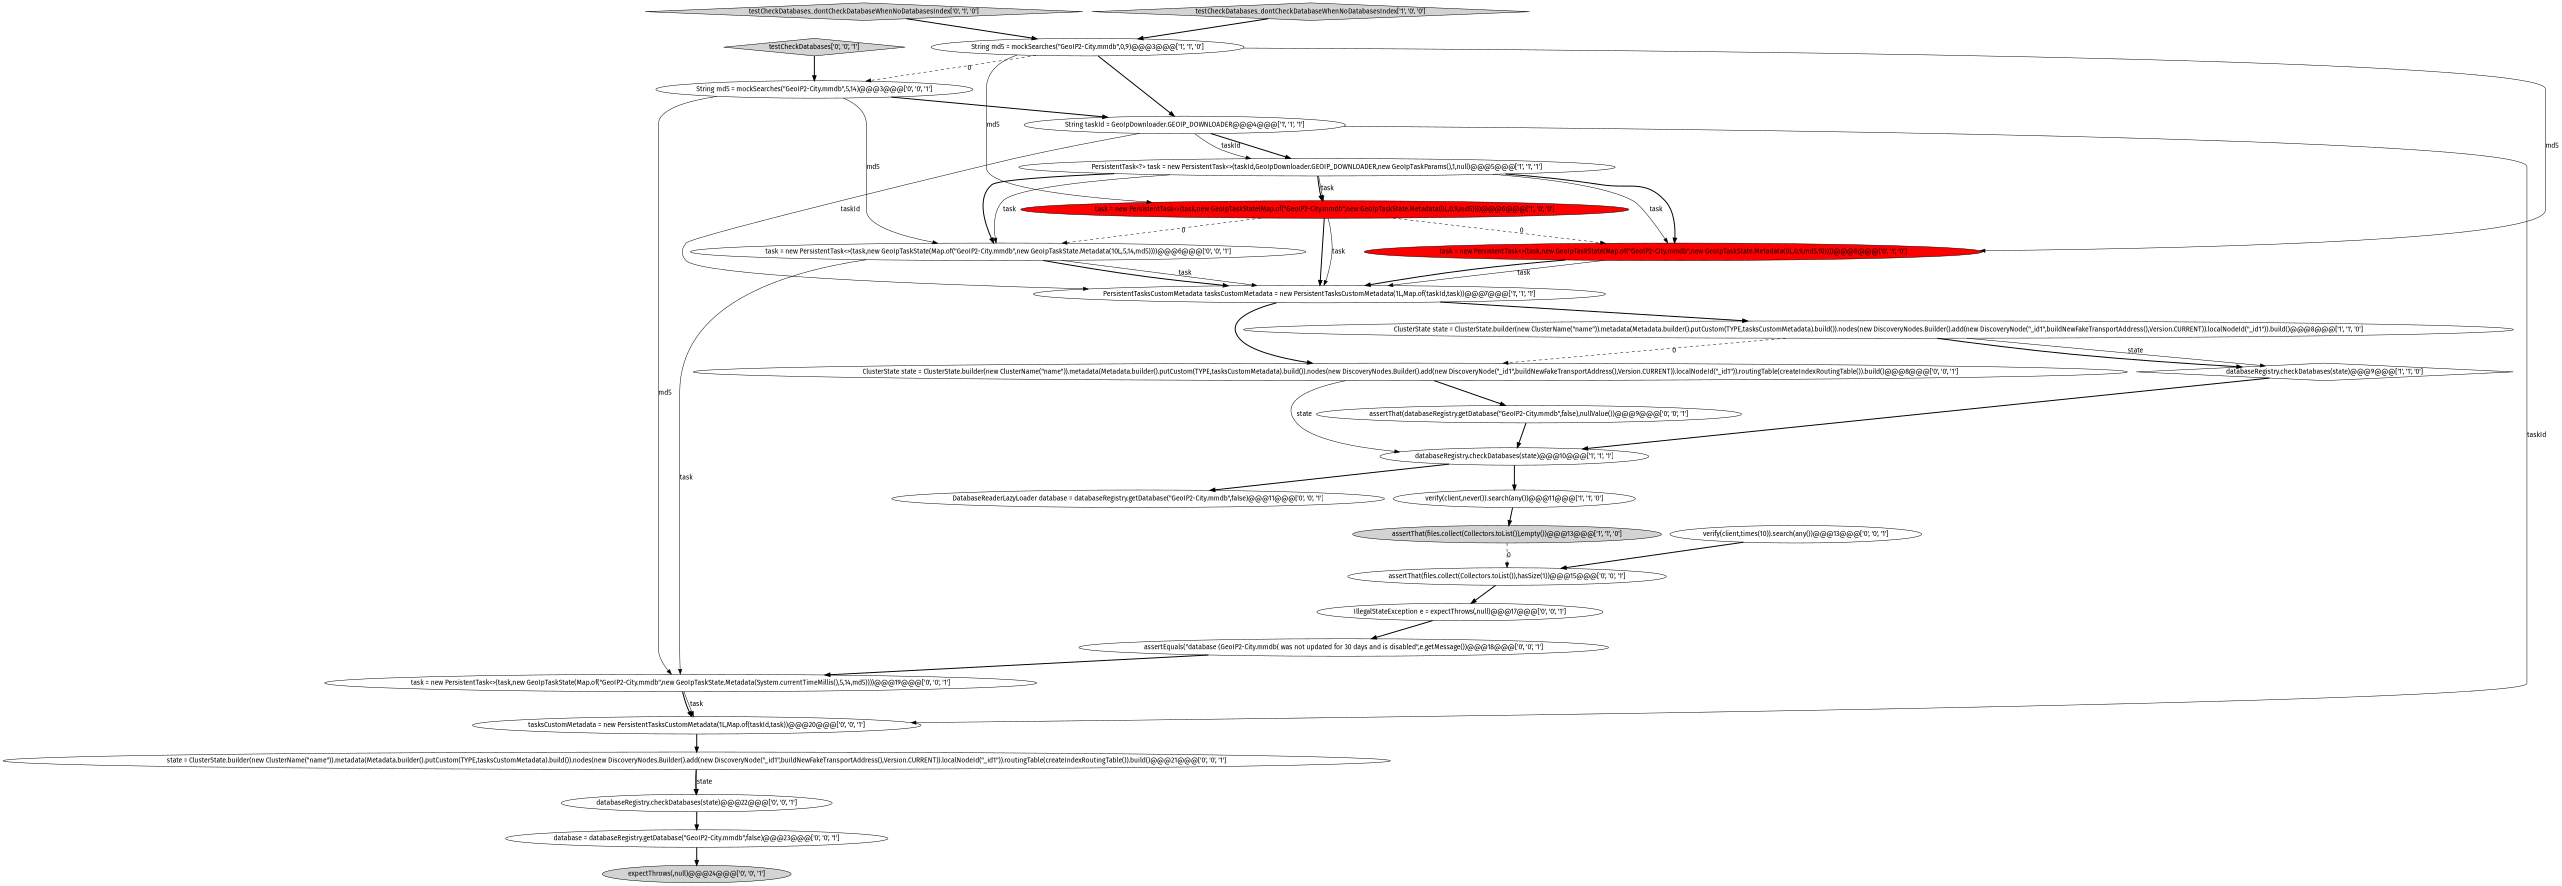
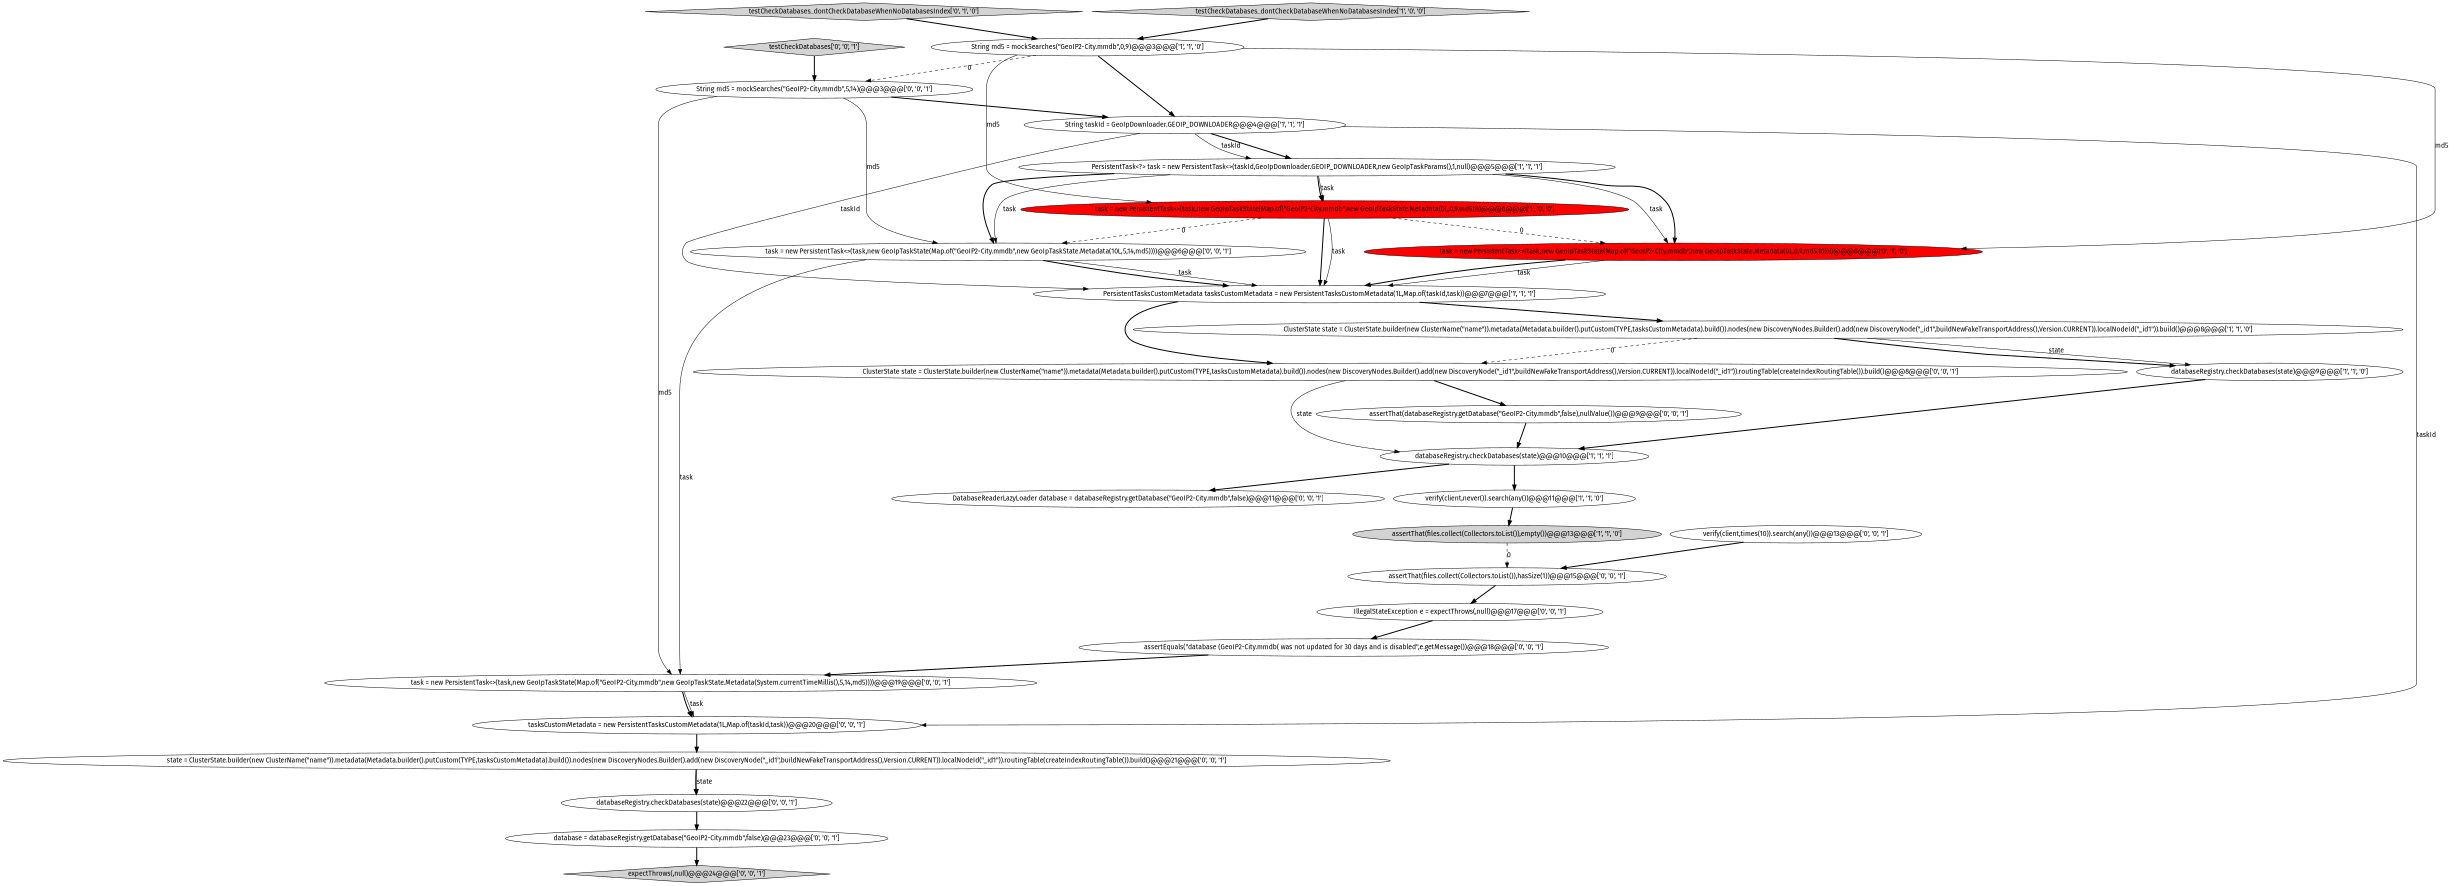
node "databaseRegistry.checkDatabases(state)@@@9@@@['1', '1', '0']": shape diamond -> ellipse
node "expectThrows(,null)@@@24@@@['0', '0', '1']": shape ellipse -> diamond
